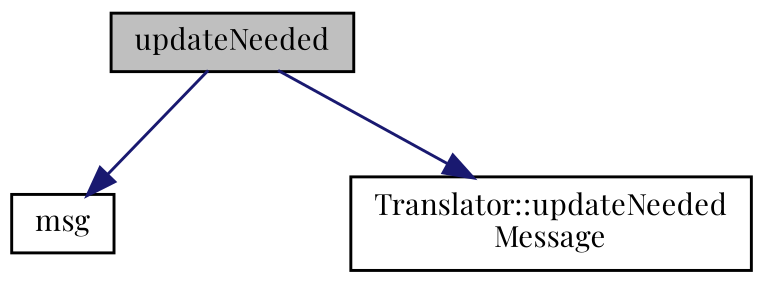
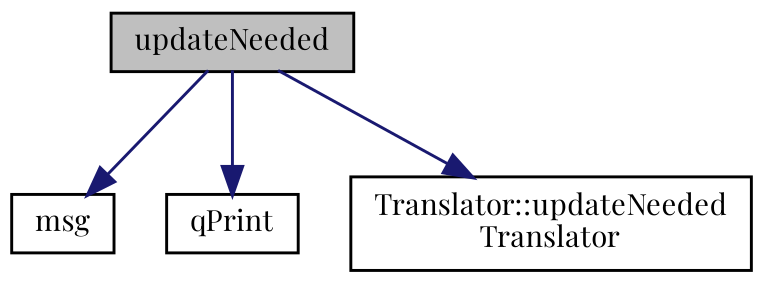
node "qPrint": added
node "Translator::updateNeeded Message": label "Translator::updateNeeded Message" -> "Translator::updateNeeded Translator"
